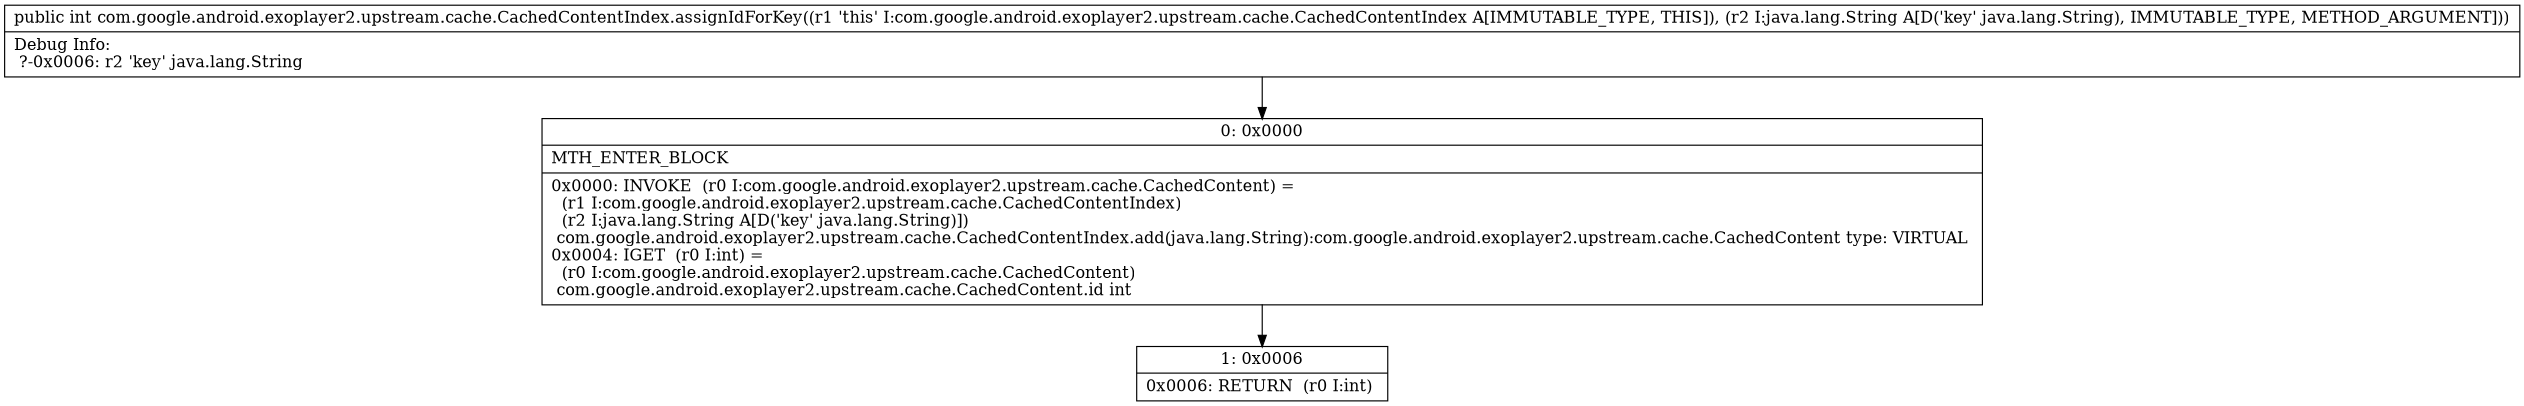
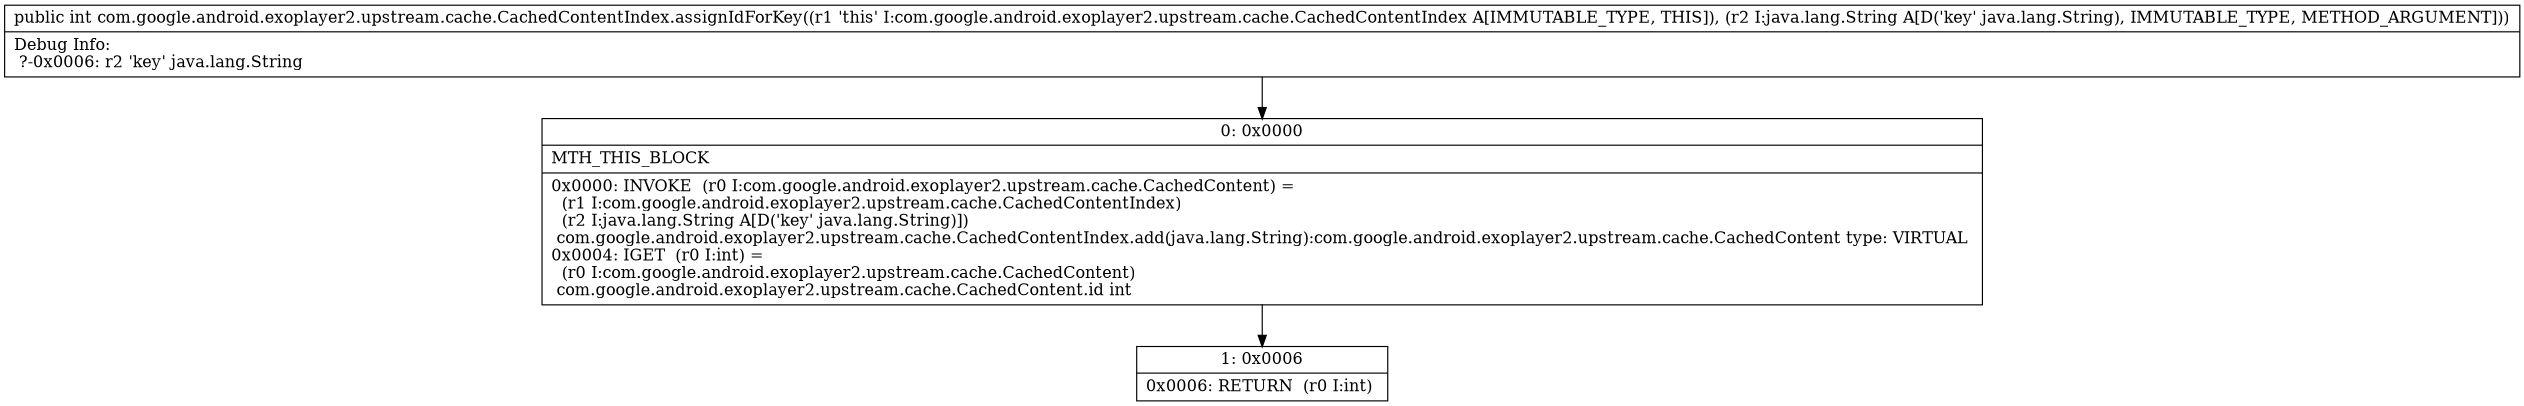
node "0: 0x0000": text "MTH_ENTER_BLOCK" -> "MTH_THIS_BLOCK"
